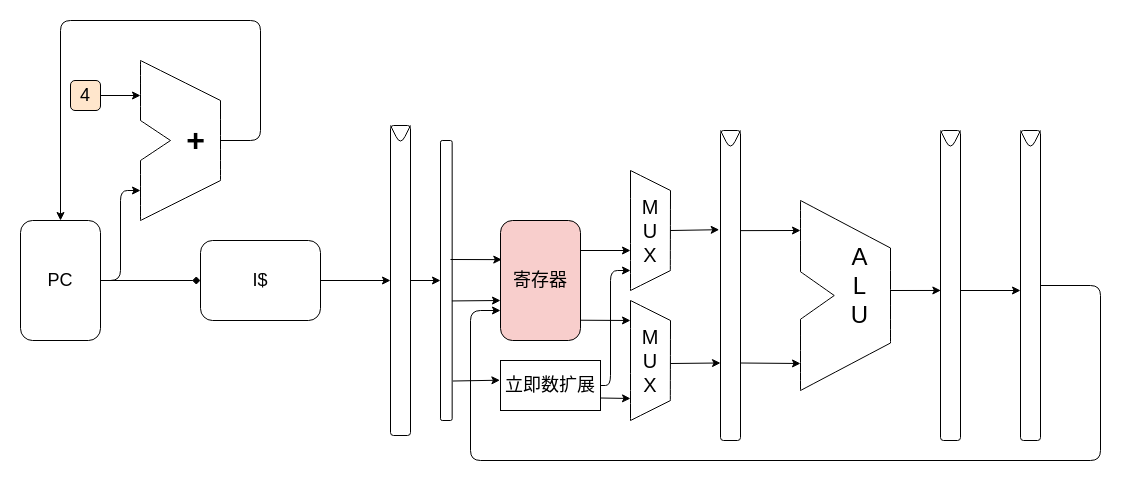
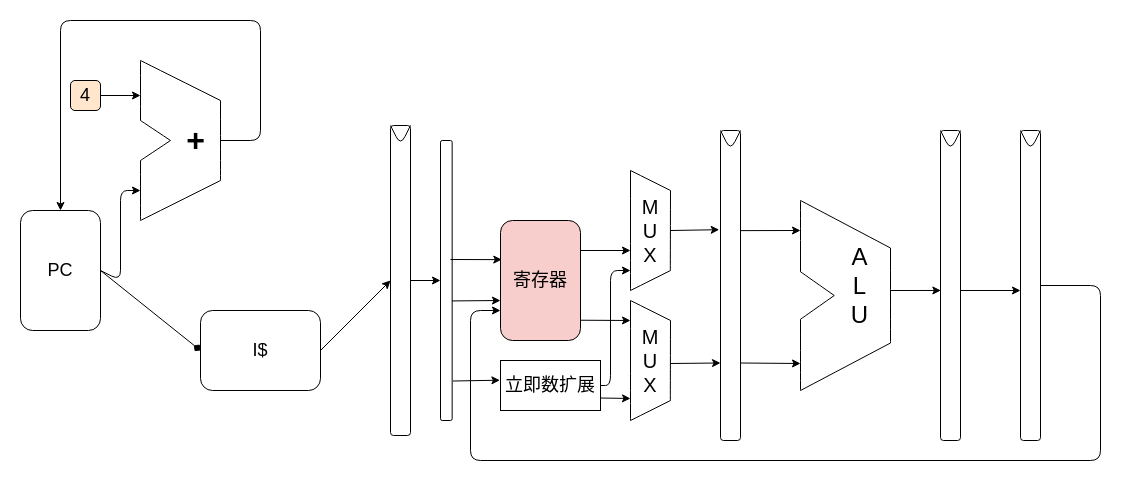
node "PC": moved (61, 281) -> (61, 271)
node "I$": moved (261, 281) -> (261, 351)
